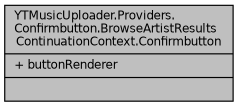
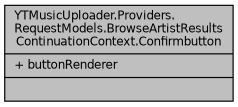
node "YTMusicUploader.Providers.": text "Confirmbutton.BrowseArtistResults" -> "RequestModels.BrowseArtistResults"
